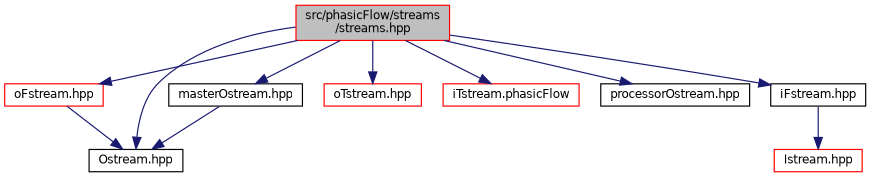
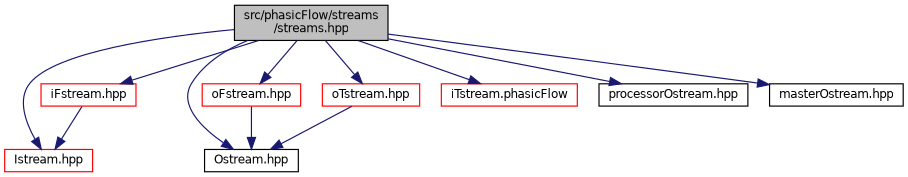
node "src/phasicFlow/streams /streams.hpp": color red -> black
edge "src/phasicFlow/streams /streams.hpp" -> "Istream.hpp": added
node "iFstream.hpp": color black -> red
edge "masterOstream.hpp" -> "Ostream.hpp": now "oTstream.hpp" -> "Ostream.hpp"
